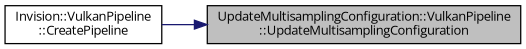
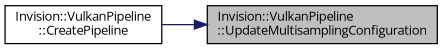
node "UpdateMultisamplingConfiguration::VulkanPipeline ::UpdateMultisamplingConfiguration": label "UpdateMultisamplingConfiguration::VulkanPipeline ::UpdateMultisamplingConfiguration" -> "Invision::VulkanPipeline ::UpdateMultisamplingConfiguration"
